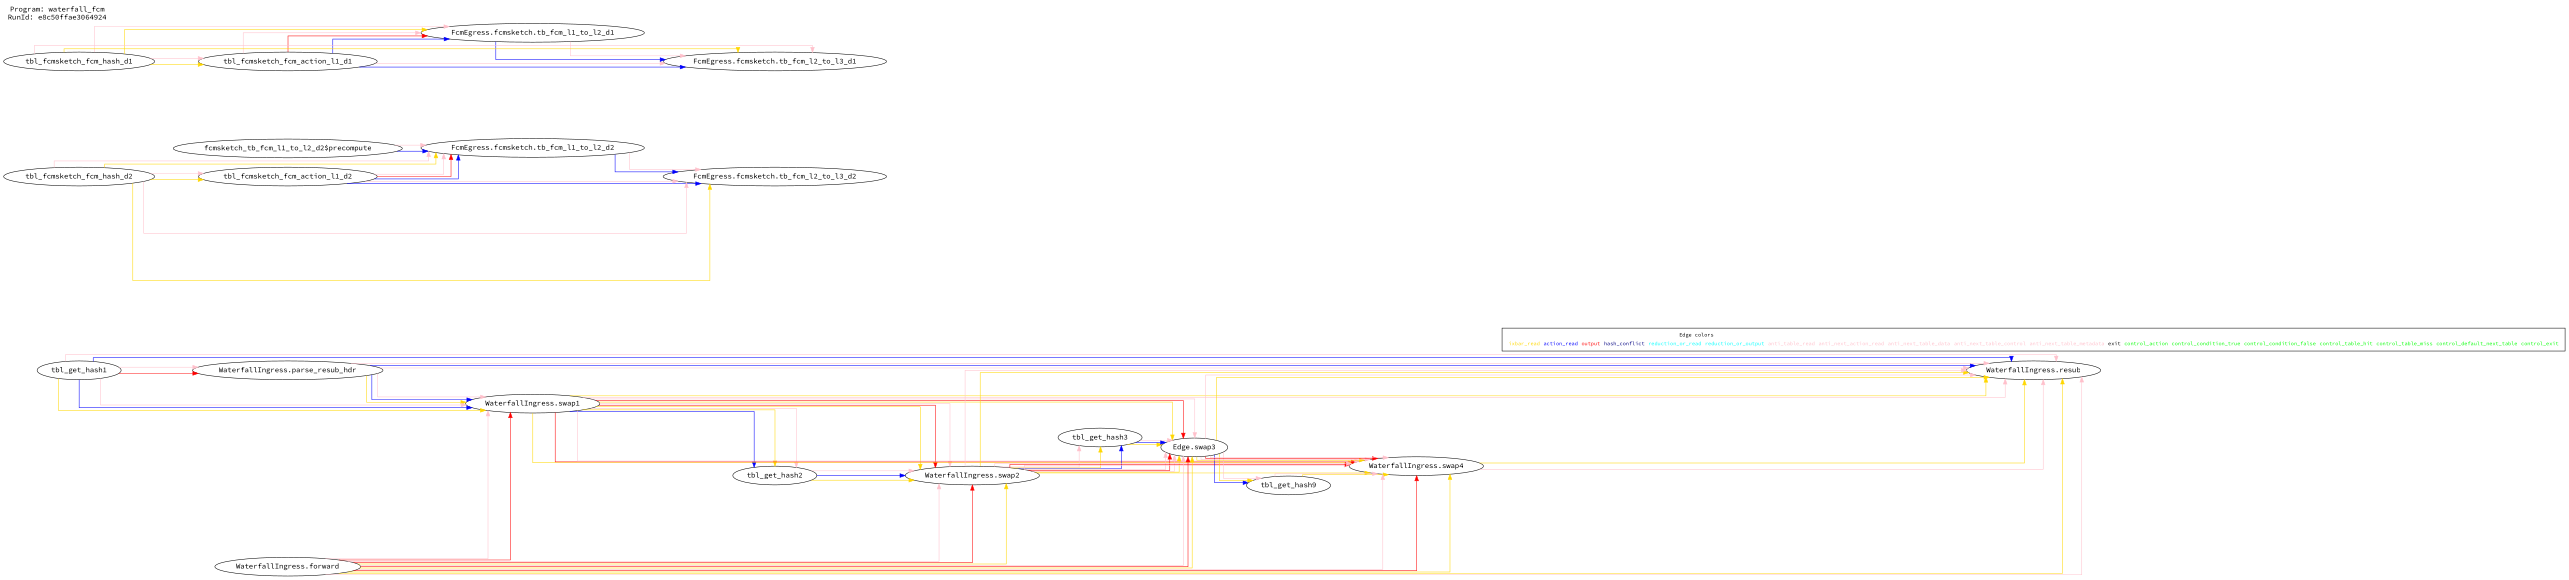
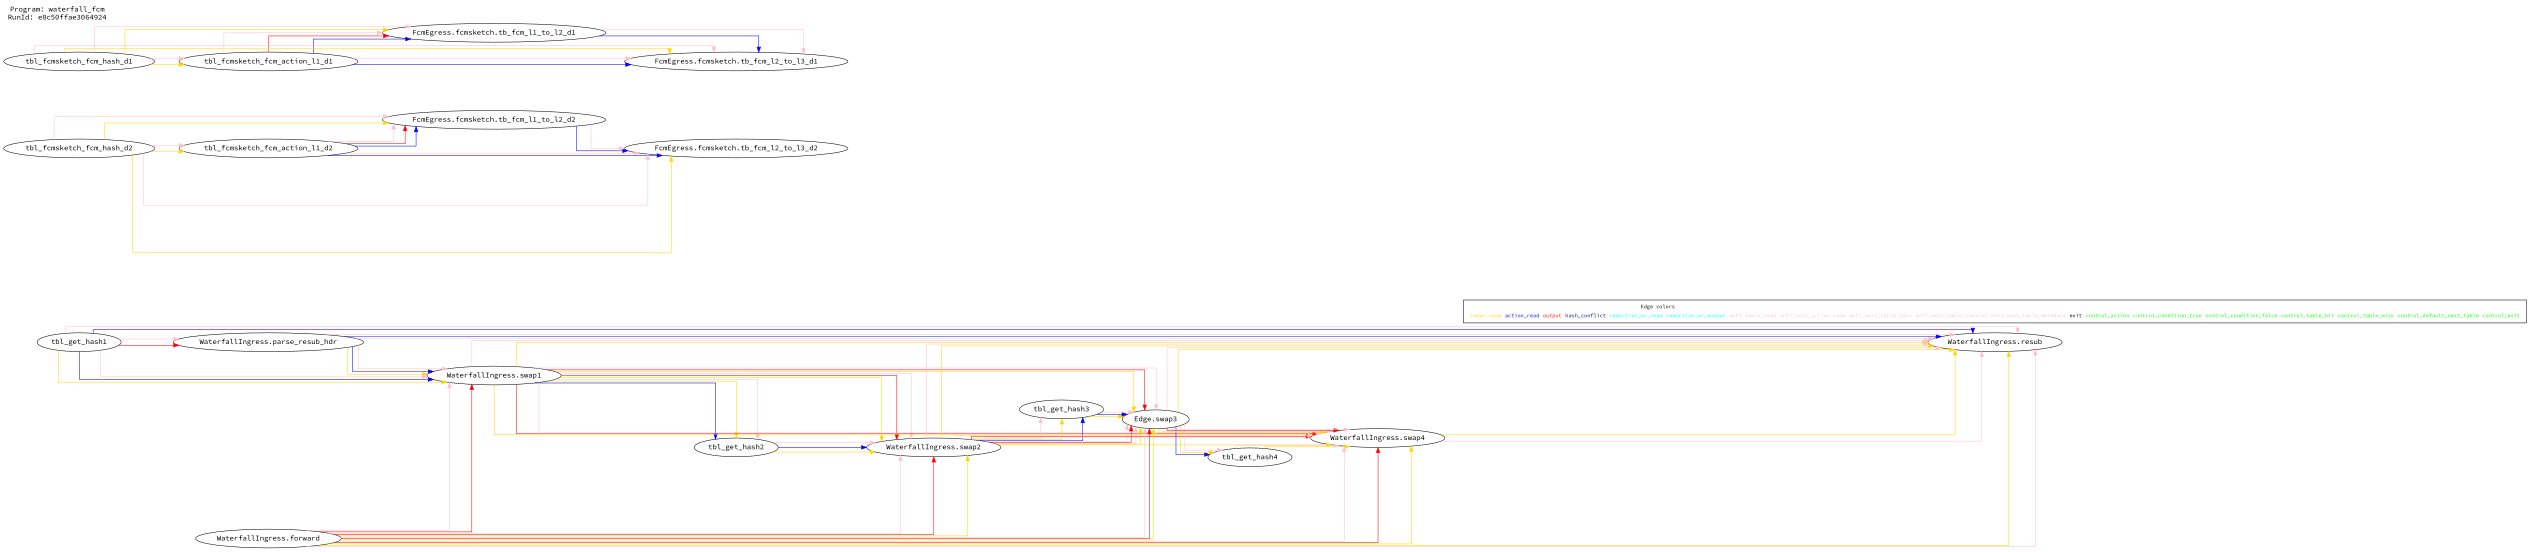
node "fcmsketch_tb_fcm_l1_to_l2_d2$precompute": removed
node "tbl_get_hash9": label "tbl_get_hash9" -> "tbl_get_hash4"
